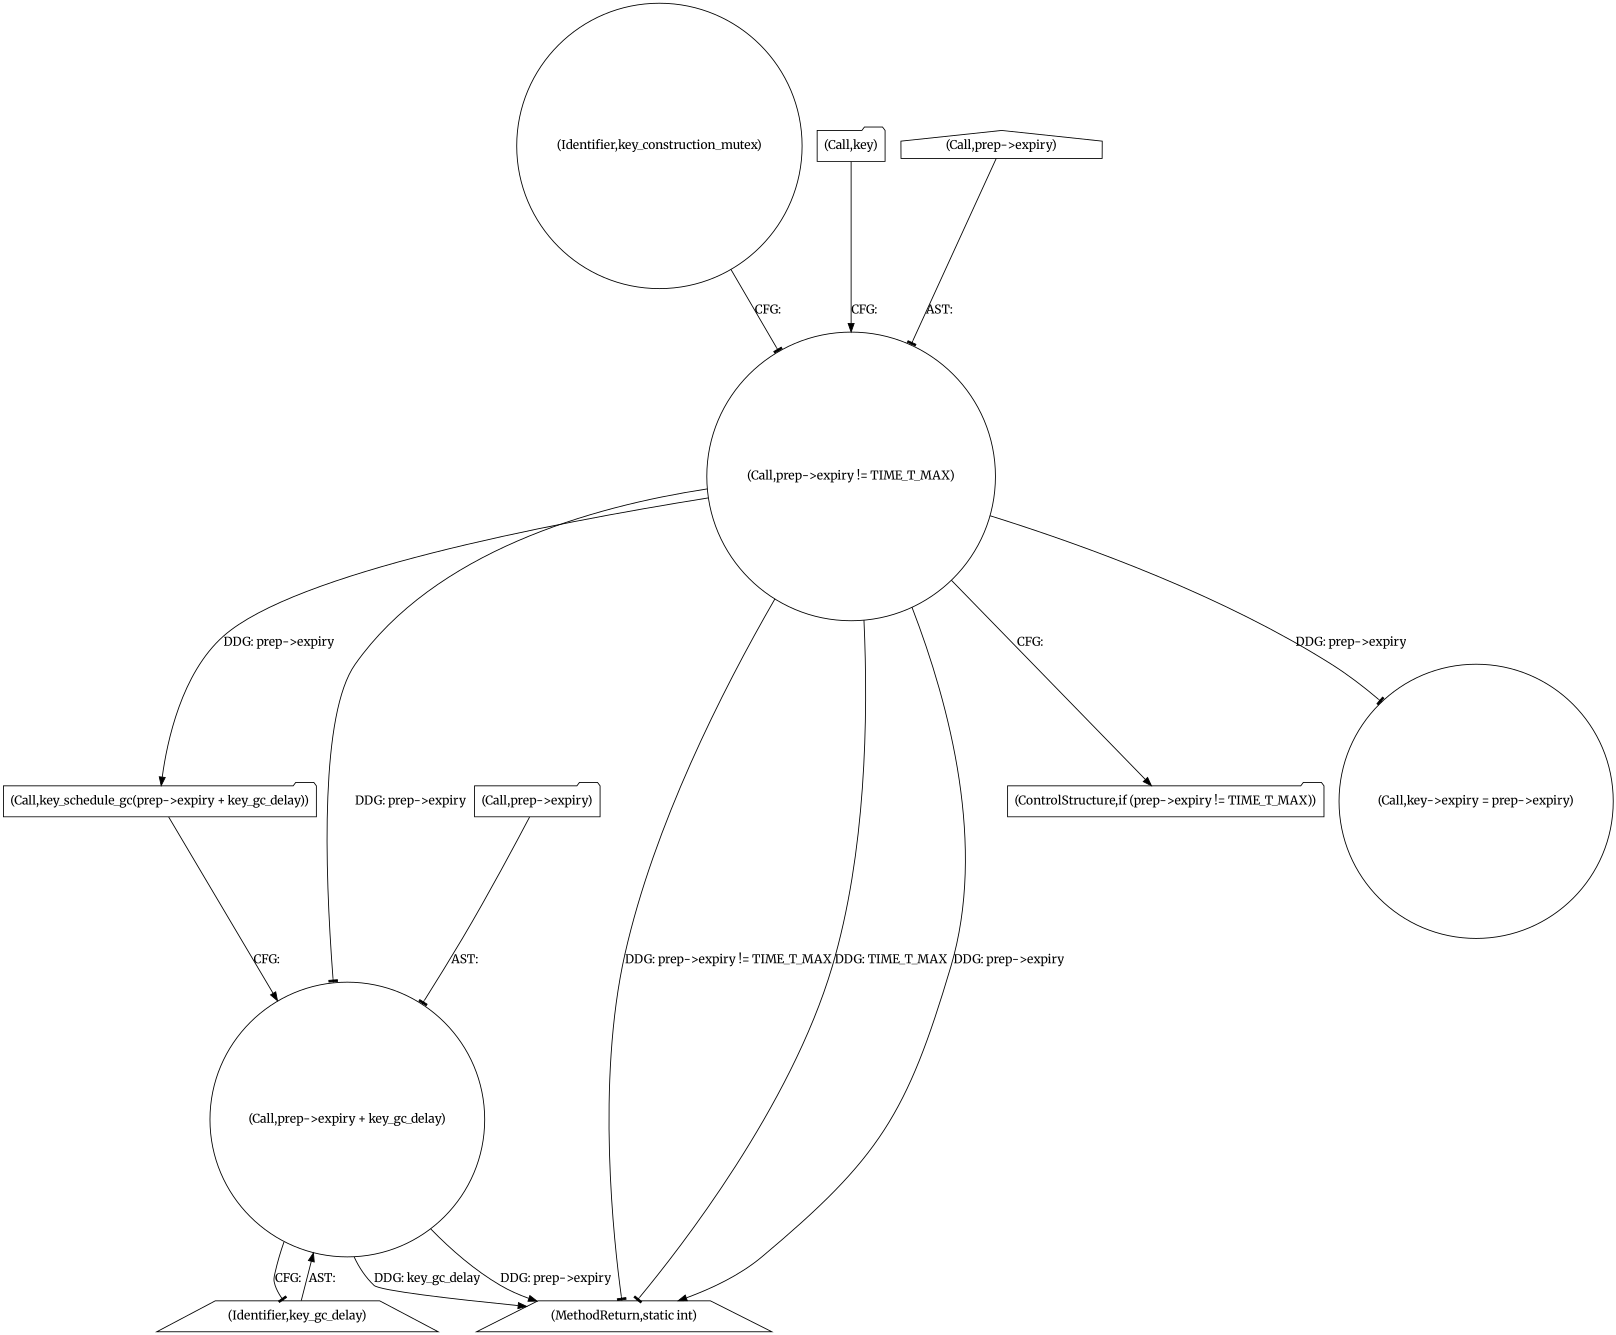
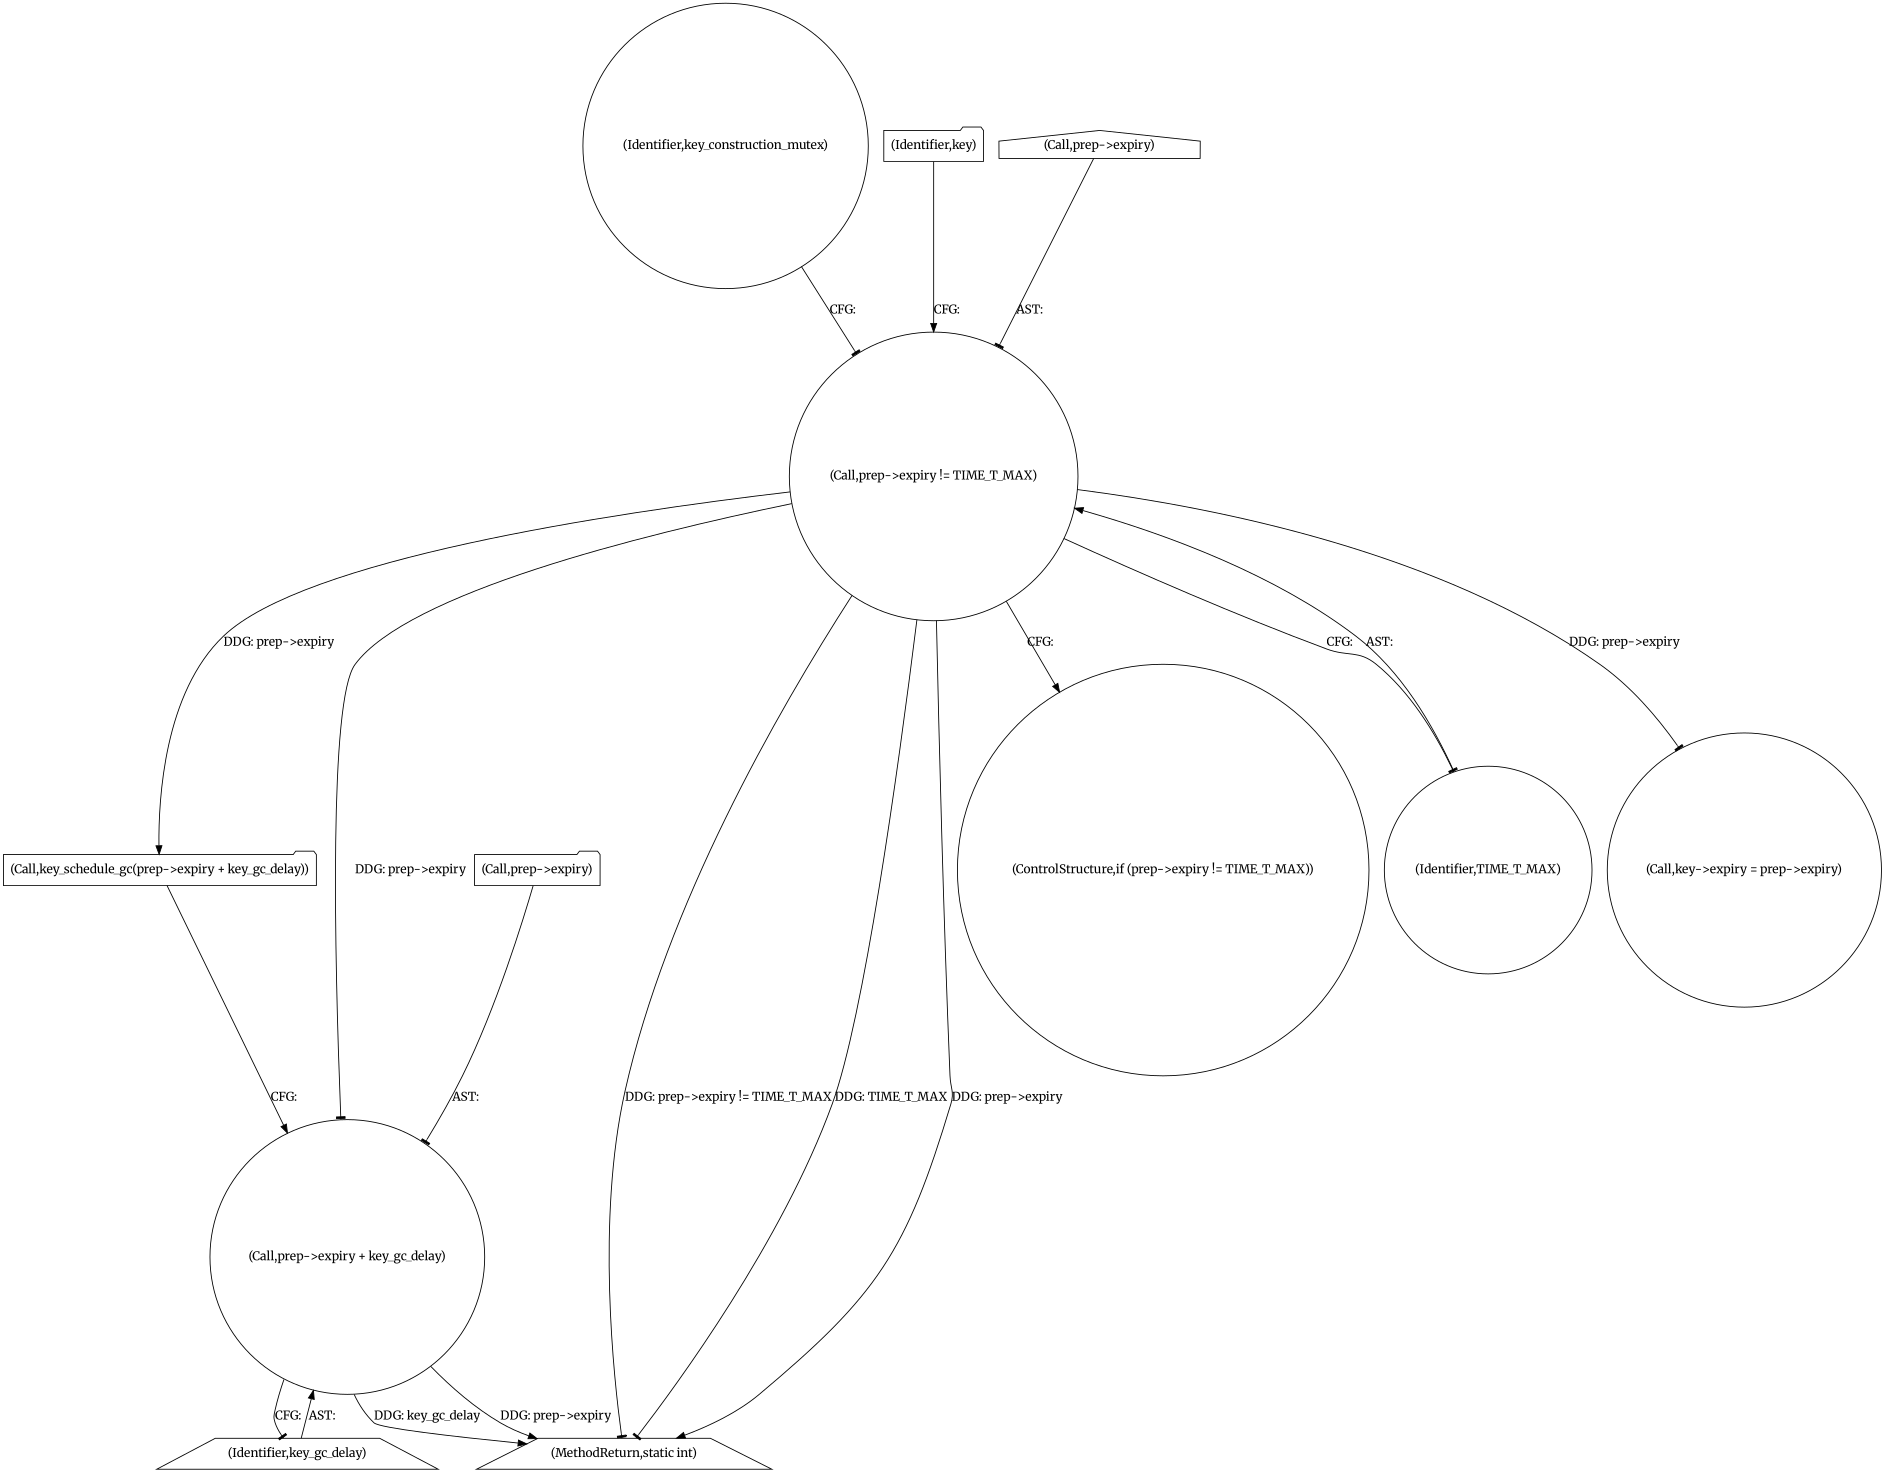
node "(Call,key)": label "(Call,key)" -> "(Identifier,key)"
node "(ControlStructure,if (prep->expiry != TIME_T_MAX))": shape folder -> circle
node "(Identifier,TIME_T_MAX)": added
